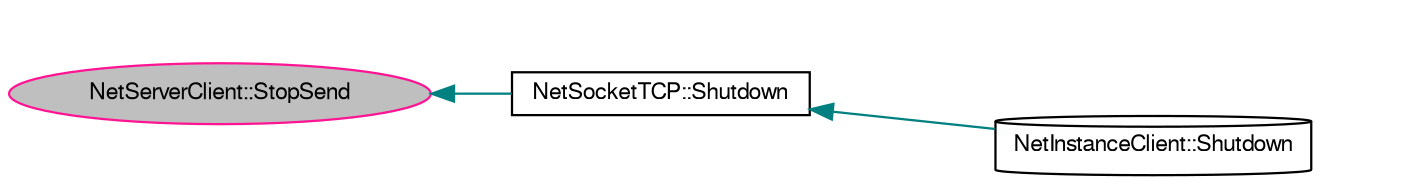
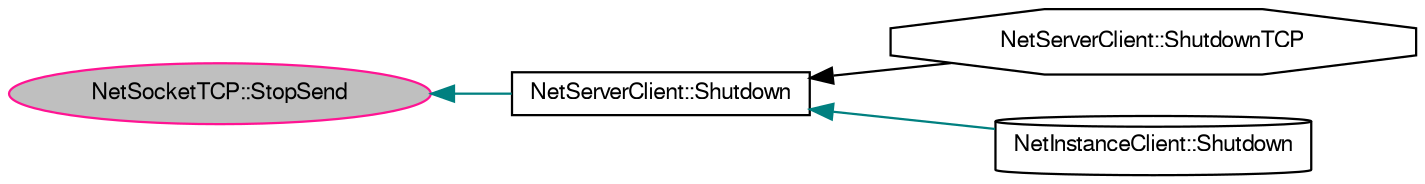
node "NetServerClient::ShutdownTCP": added
node "NetServerClient::StopSend": label "NetServerClient::StopSend" -> "NetSocketTCP::StopSend"
node "NetSocketTCP::Shutdown": label "NetSocketTCP::Shutdown" -> "NetServerClient::Shutdown"
